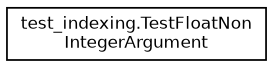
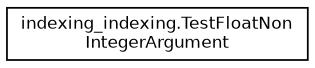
node "test_indexing.TestFloatNon IntegerArgument": label "test_indexing.TestFloatNon IntegerArgument" -> "indexing_indexing.TestFloatNon IntegerArgument"
